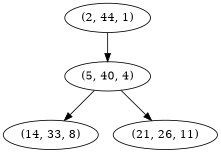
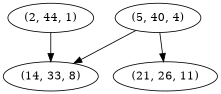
edge "(2, 44, 1)" -> "(5, 40, 4)": now "(2, 44, 1)" -> "(14, 33, 8)"
